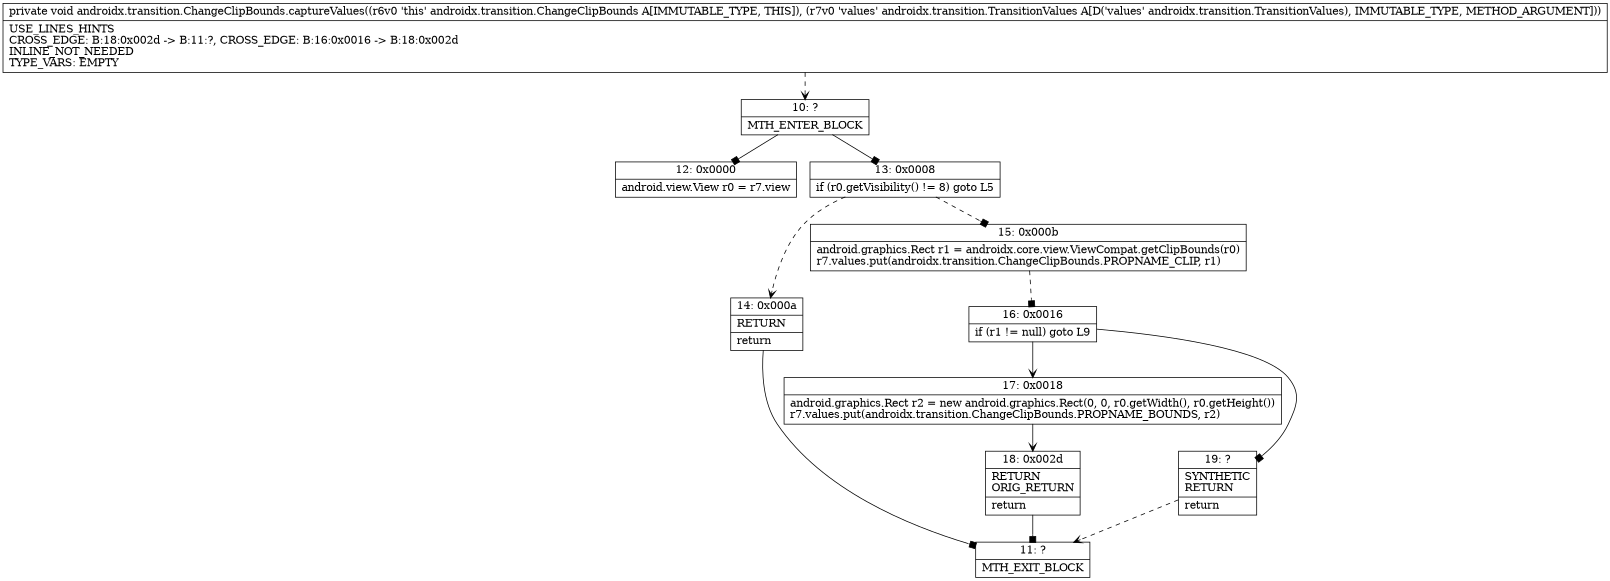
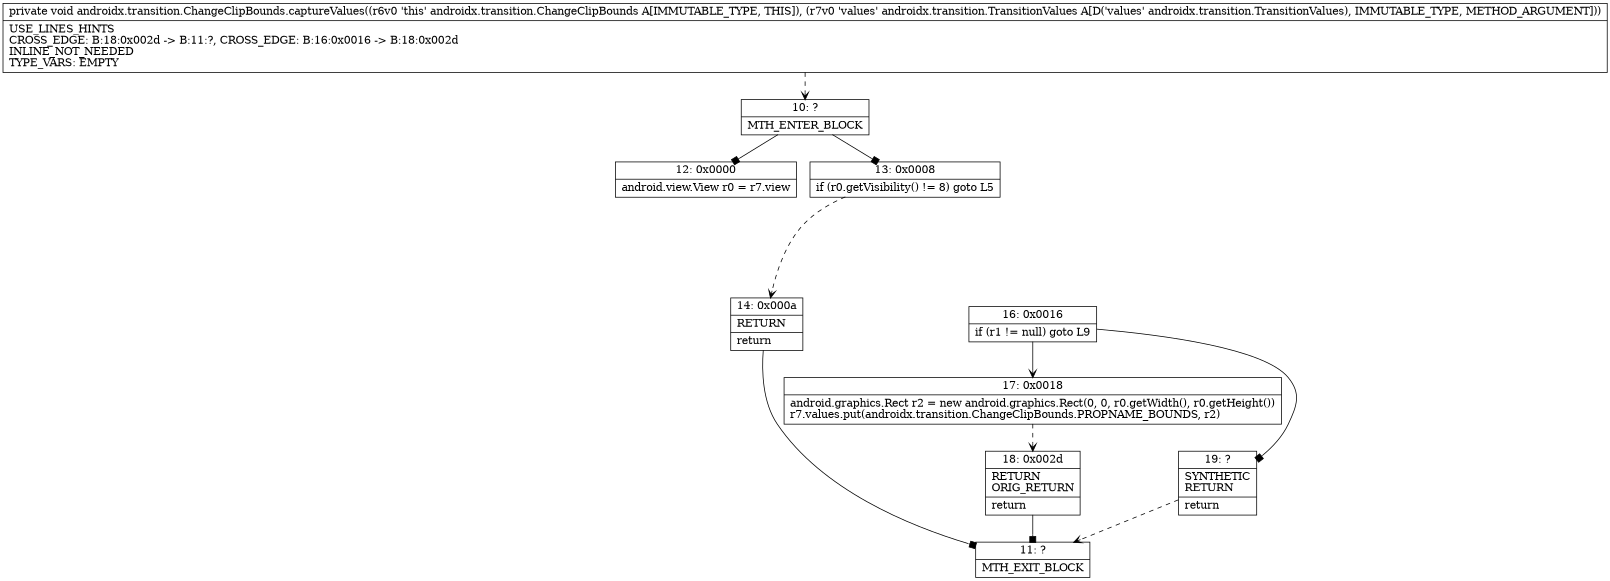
node "15: 0x000b": removed
edge "17: 0x0018" -> "18: 0x002d": style solid -> dashed
